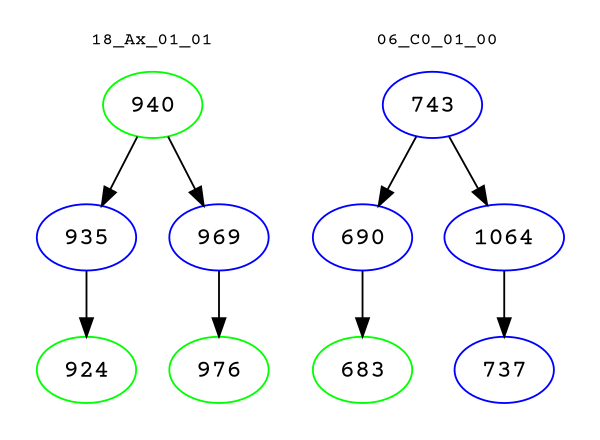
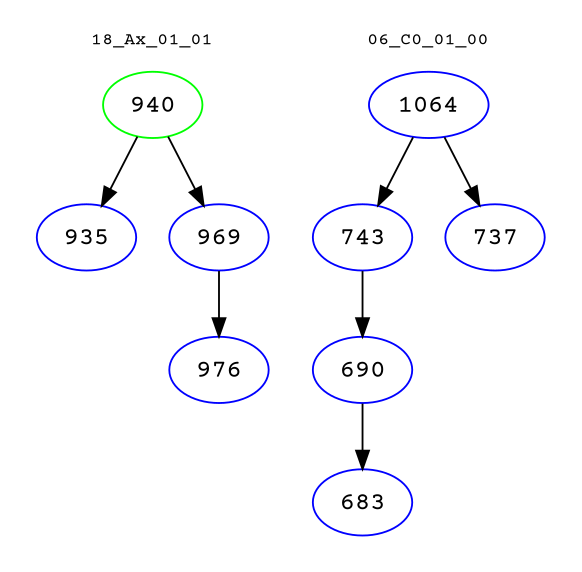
edge "743" -> "1064": reversed
node "924": removed
node "976": color green -> blue
node "683": color green -> blue
